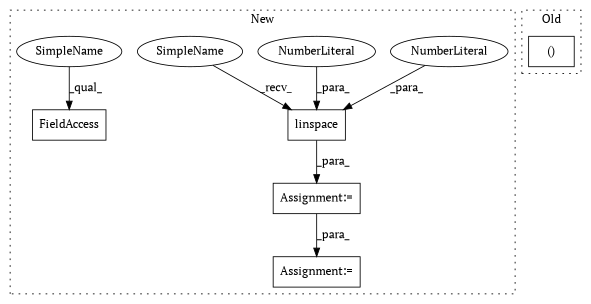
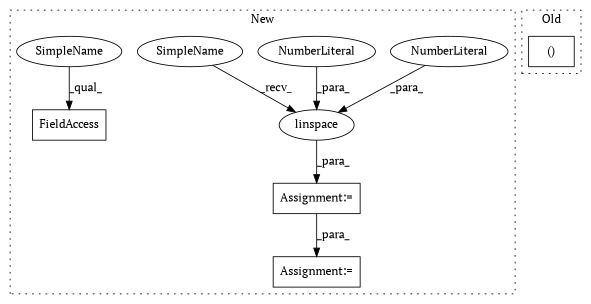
node "linspace": shape box -> ellipse
